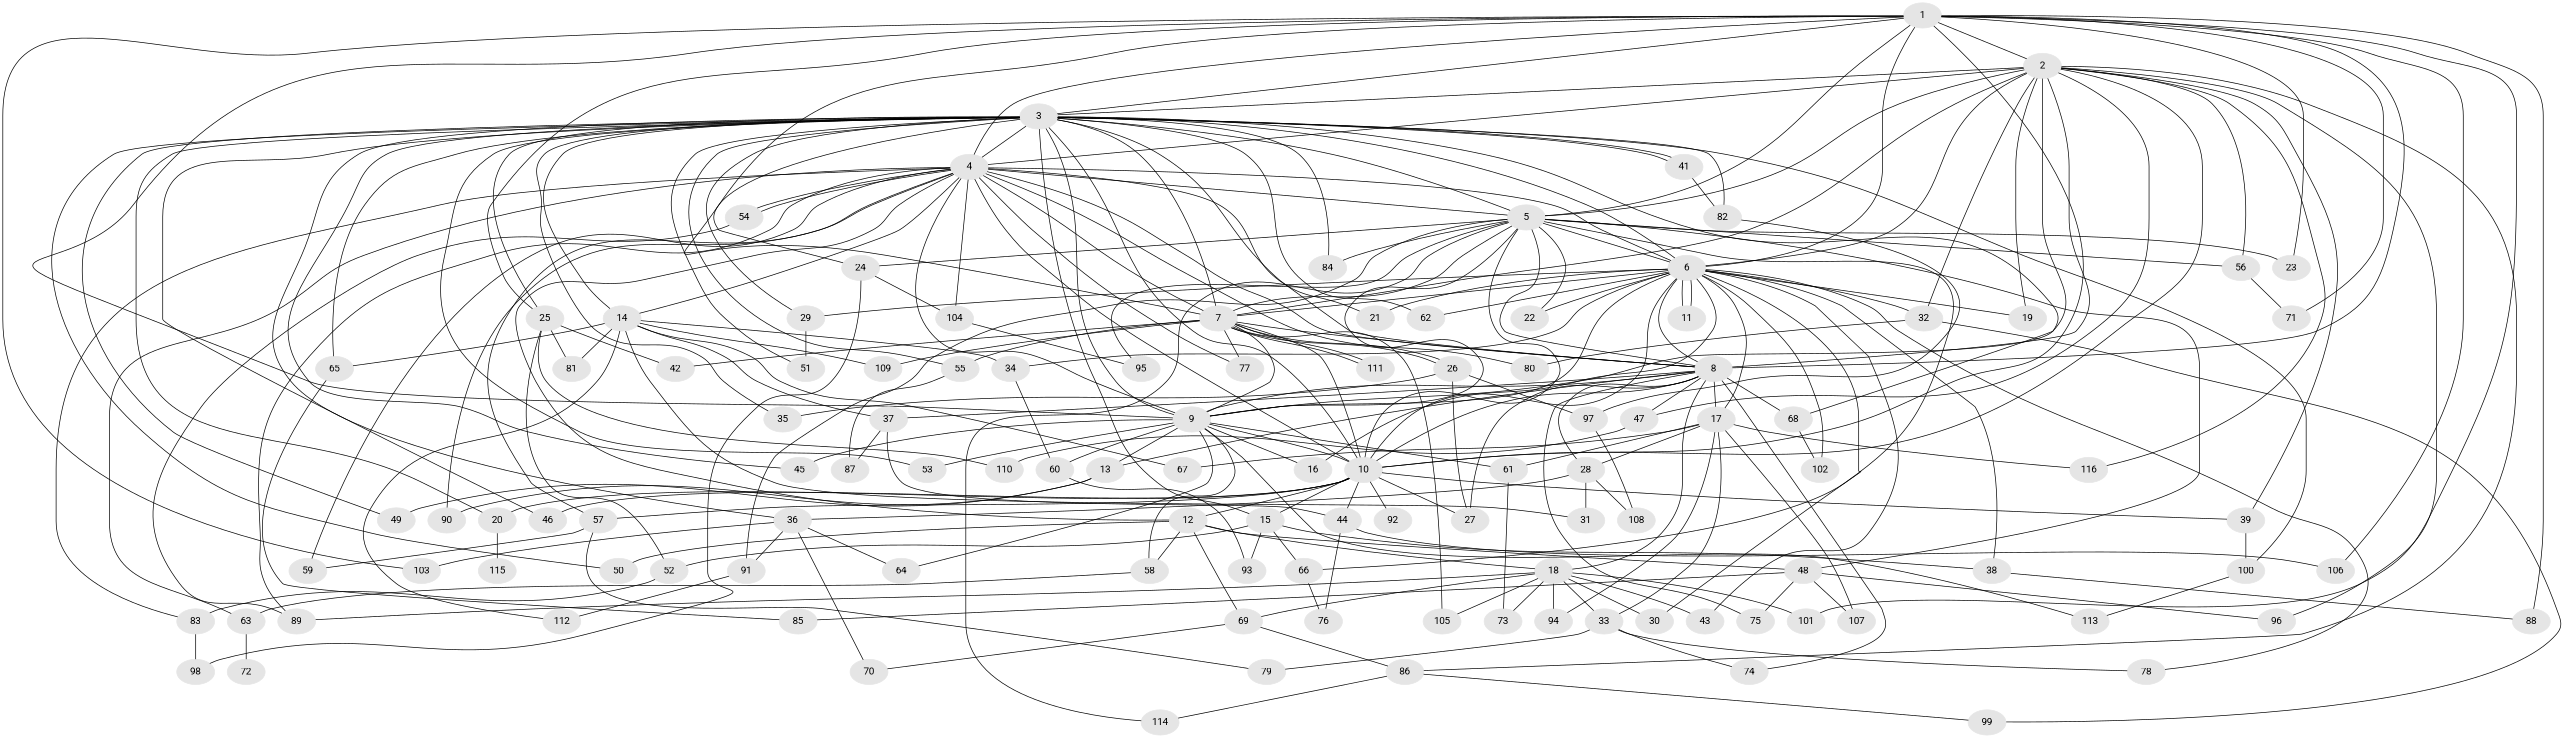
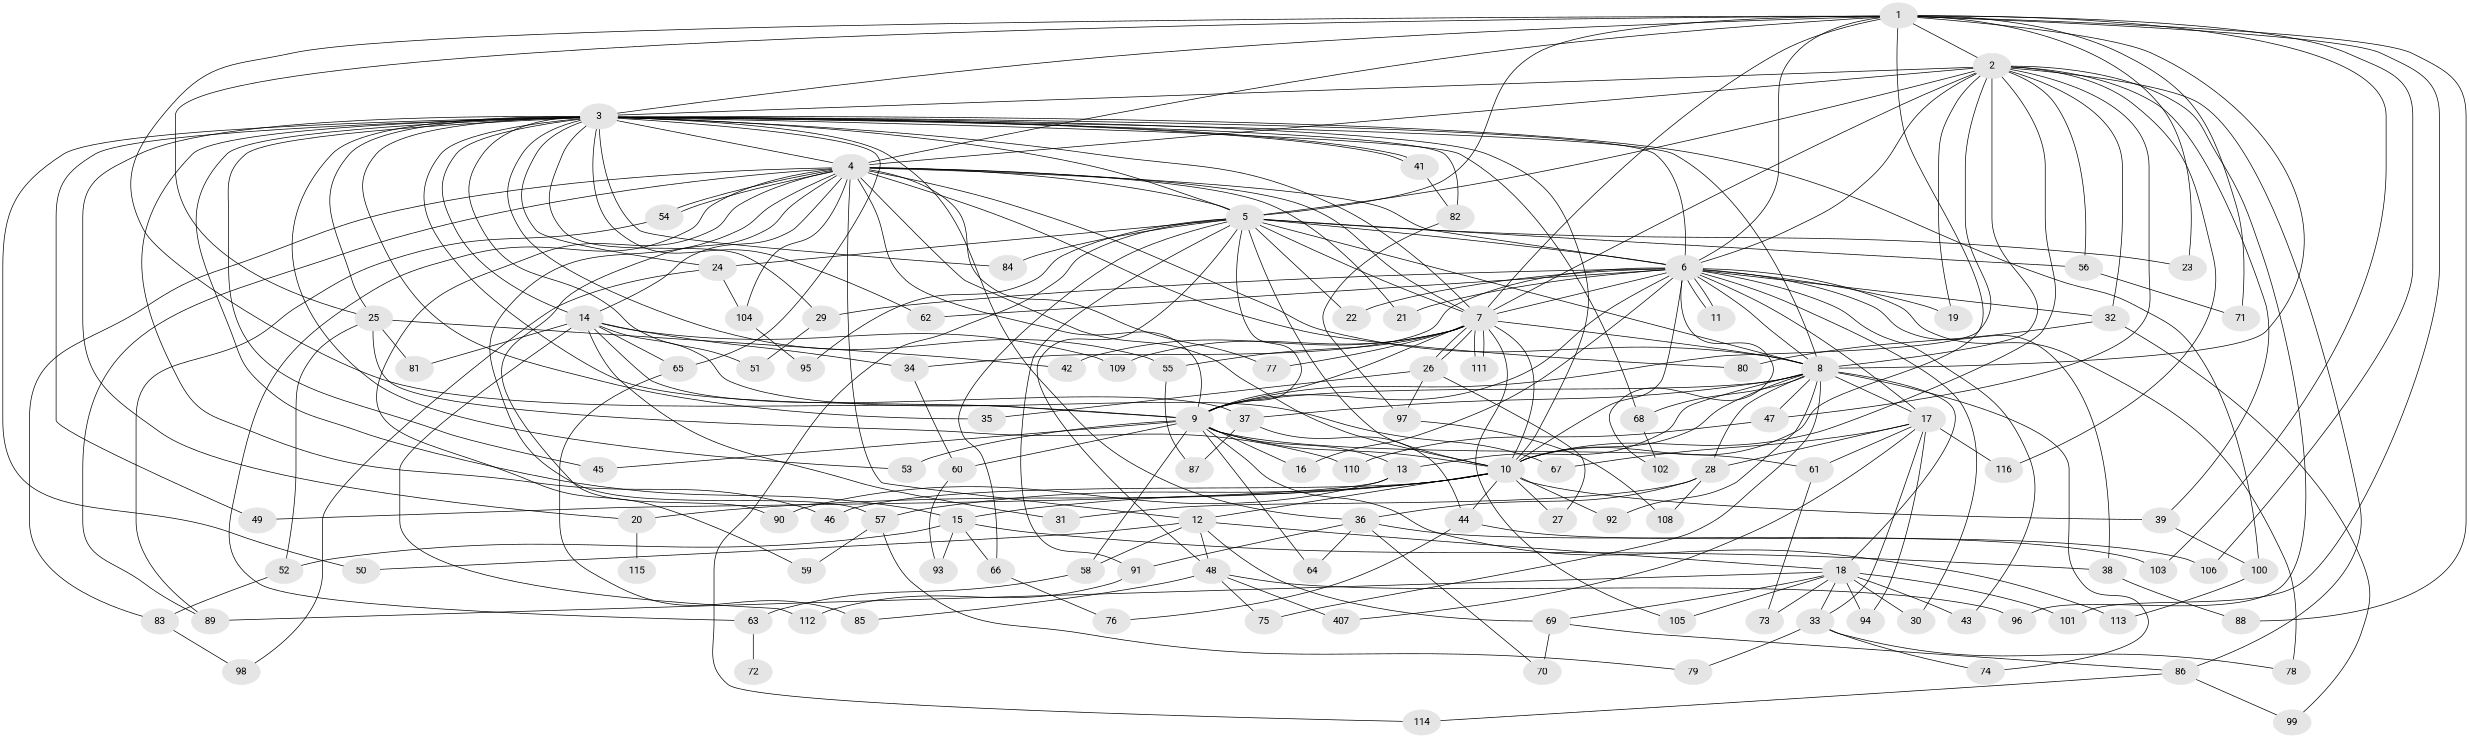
edge "8" -- "27": now "8" -- "92"
node "107": label "107" -> "407"
